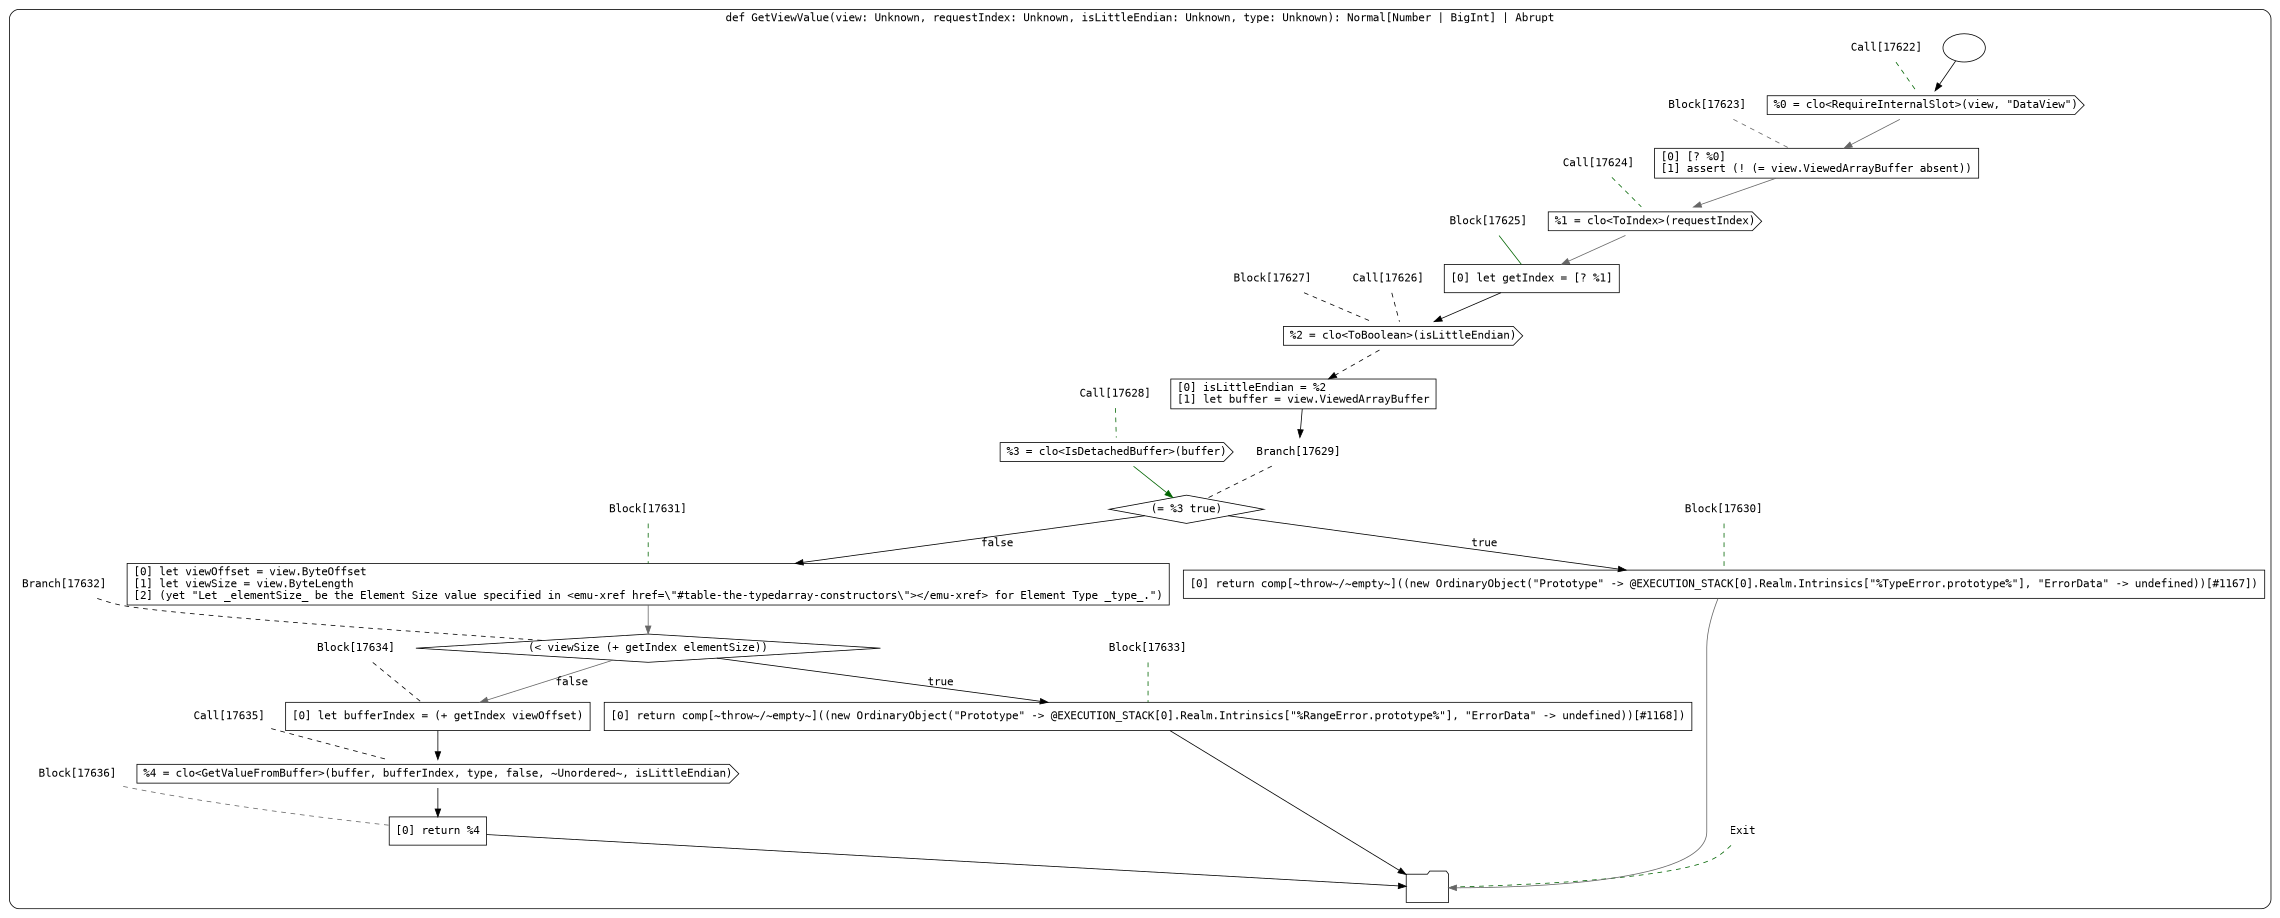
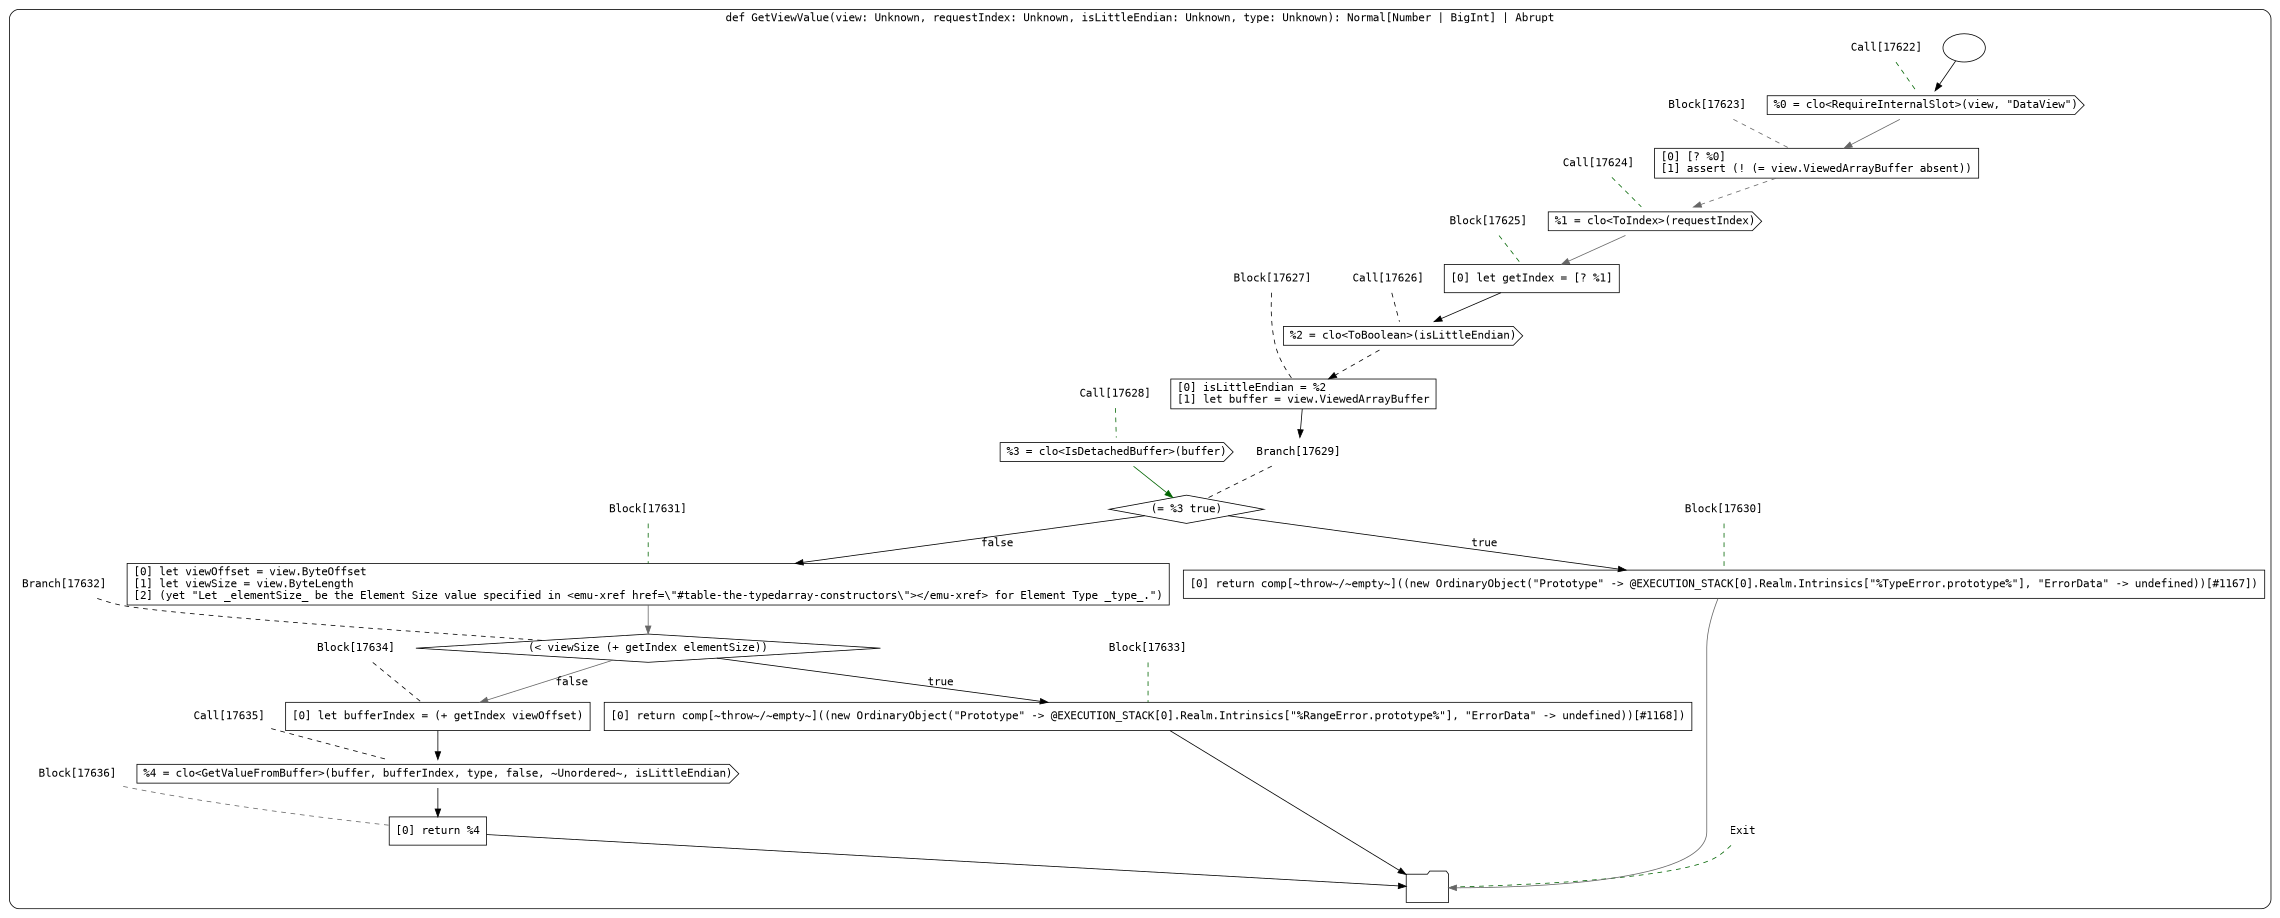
edge "[0] [? %0]" -> "%1 = clo<ToIndex>(requestIndex)": style solid -> dashed
edge "Block[17625]" -- "[0] let getIndex = [? %1]": style solid -> dashed
edge "Block[17627]" -- "%2 = clo<ToBoolean>(isLittleEndian)": now "Block[17627]" -- "[0] isLittleEndian = %2"
